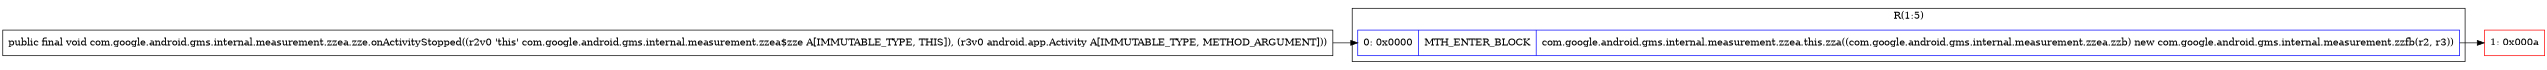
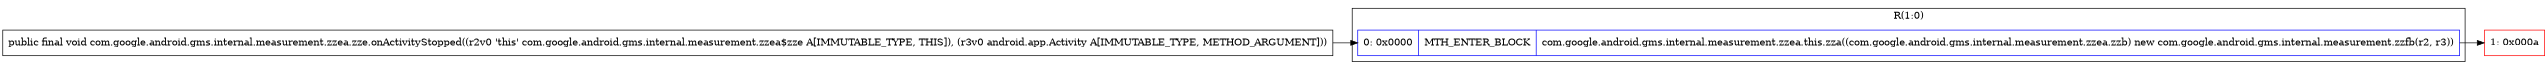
cluster "R(1:5)": label "R(1:5)" -> "R(1:0)"
